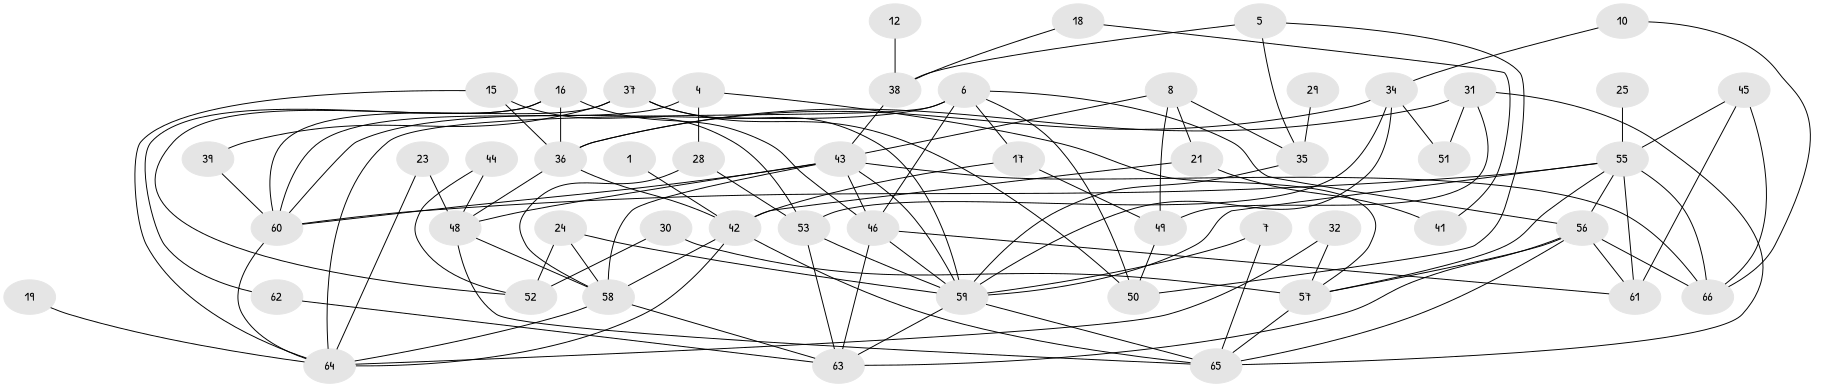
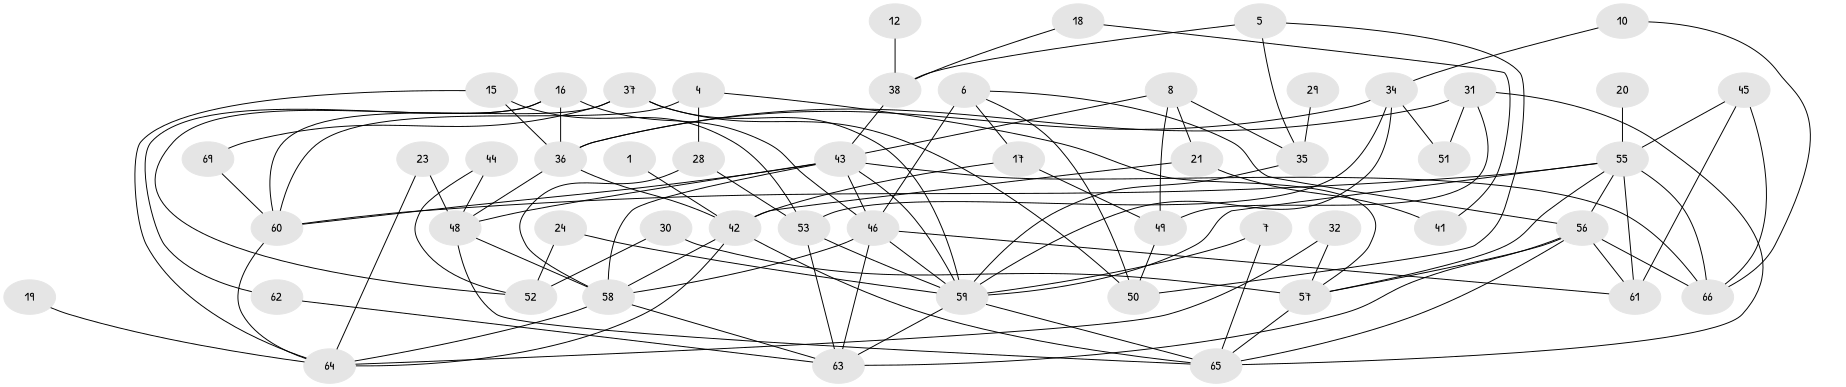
node "25": label "25" -> "20"
edge "6" -- "60": removed
edge "6" -- "64": removed
node "39": label "39" -> "69"
edge "24" -- "58": now "46" -- "58"
